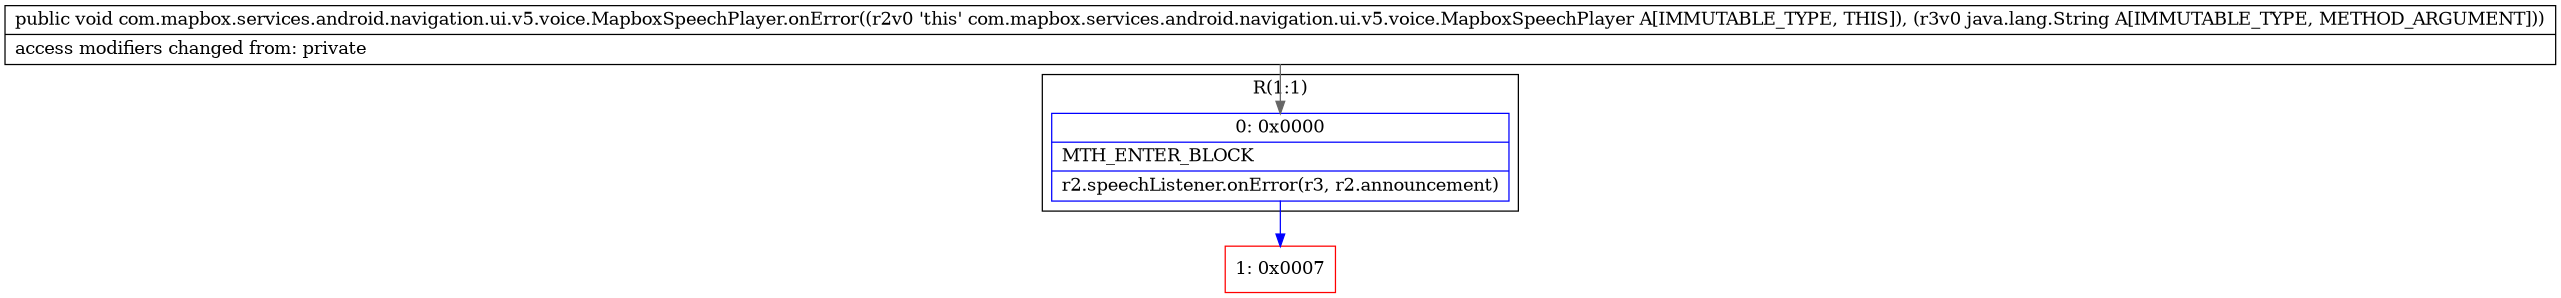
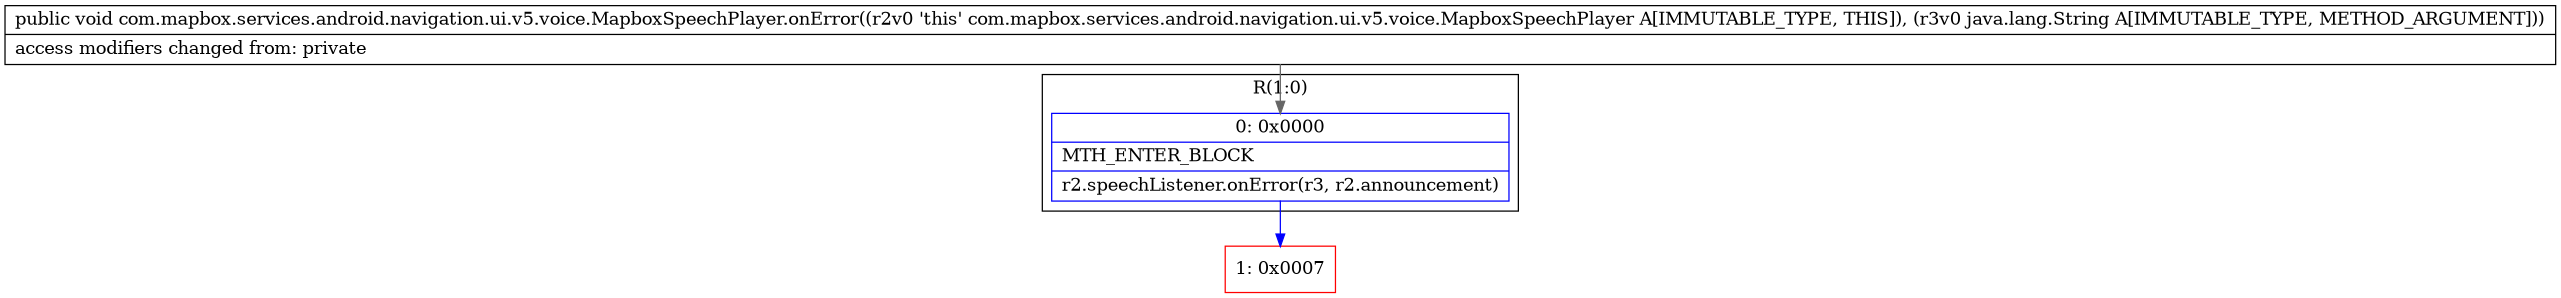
cluster "R(1:1)": label "R(1:1)" -> "R(1:0)"
